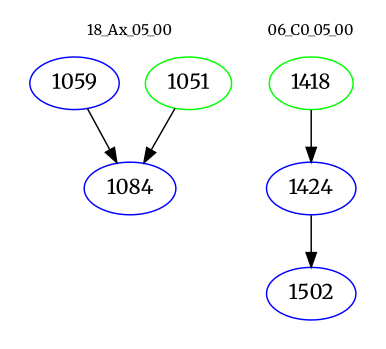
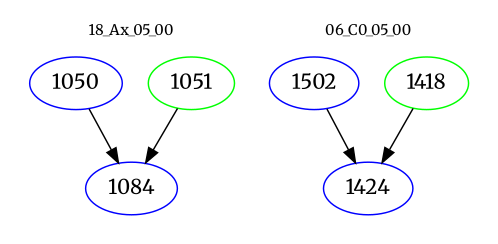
node "1059": label "1059" -> "1050"
edge "1424" -> "1502": reversed
